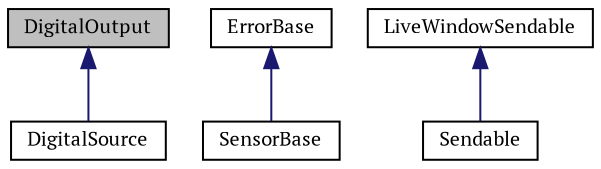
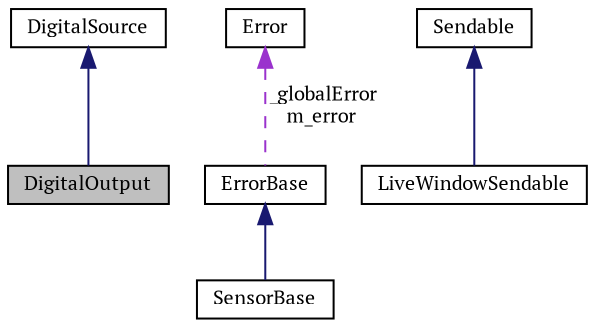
node "Error": added
edge "DigitalSource" -> "DigitalOutput": reversed
edge "Sendable" -> "LiveWindowSendable": reversed
